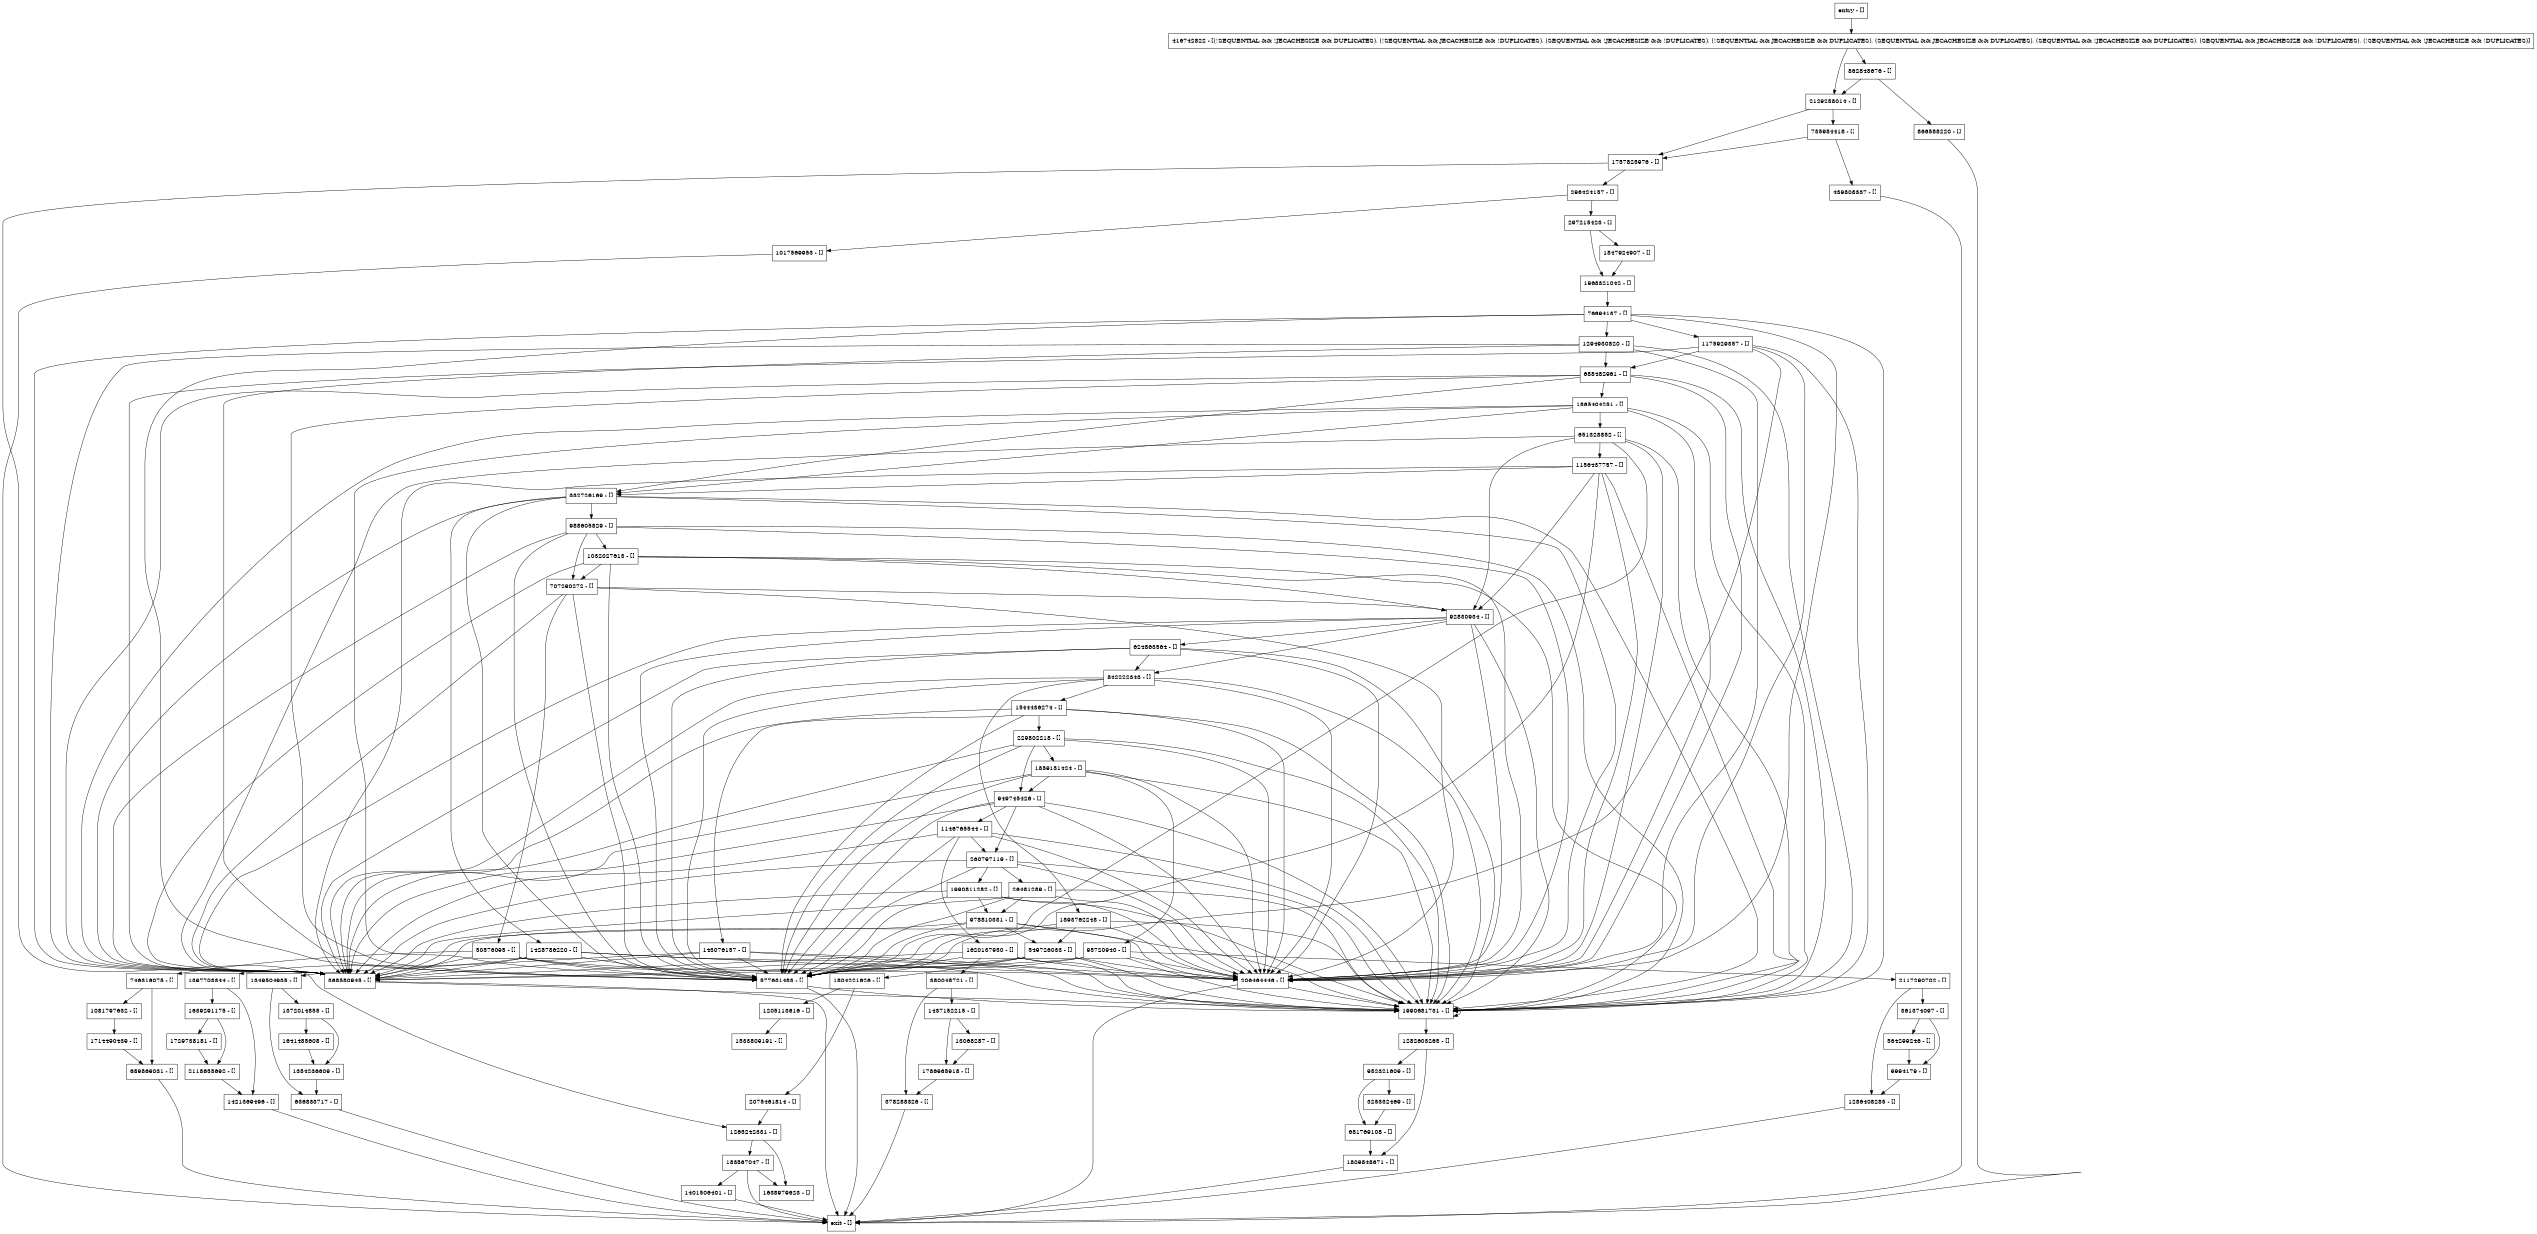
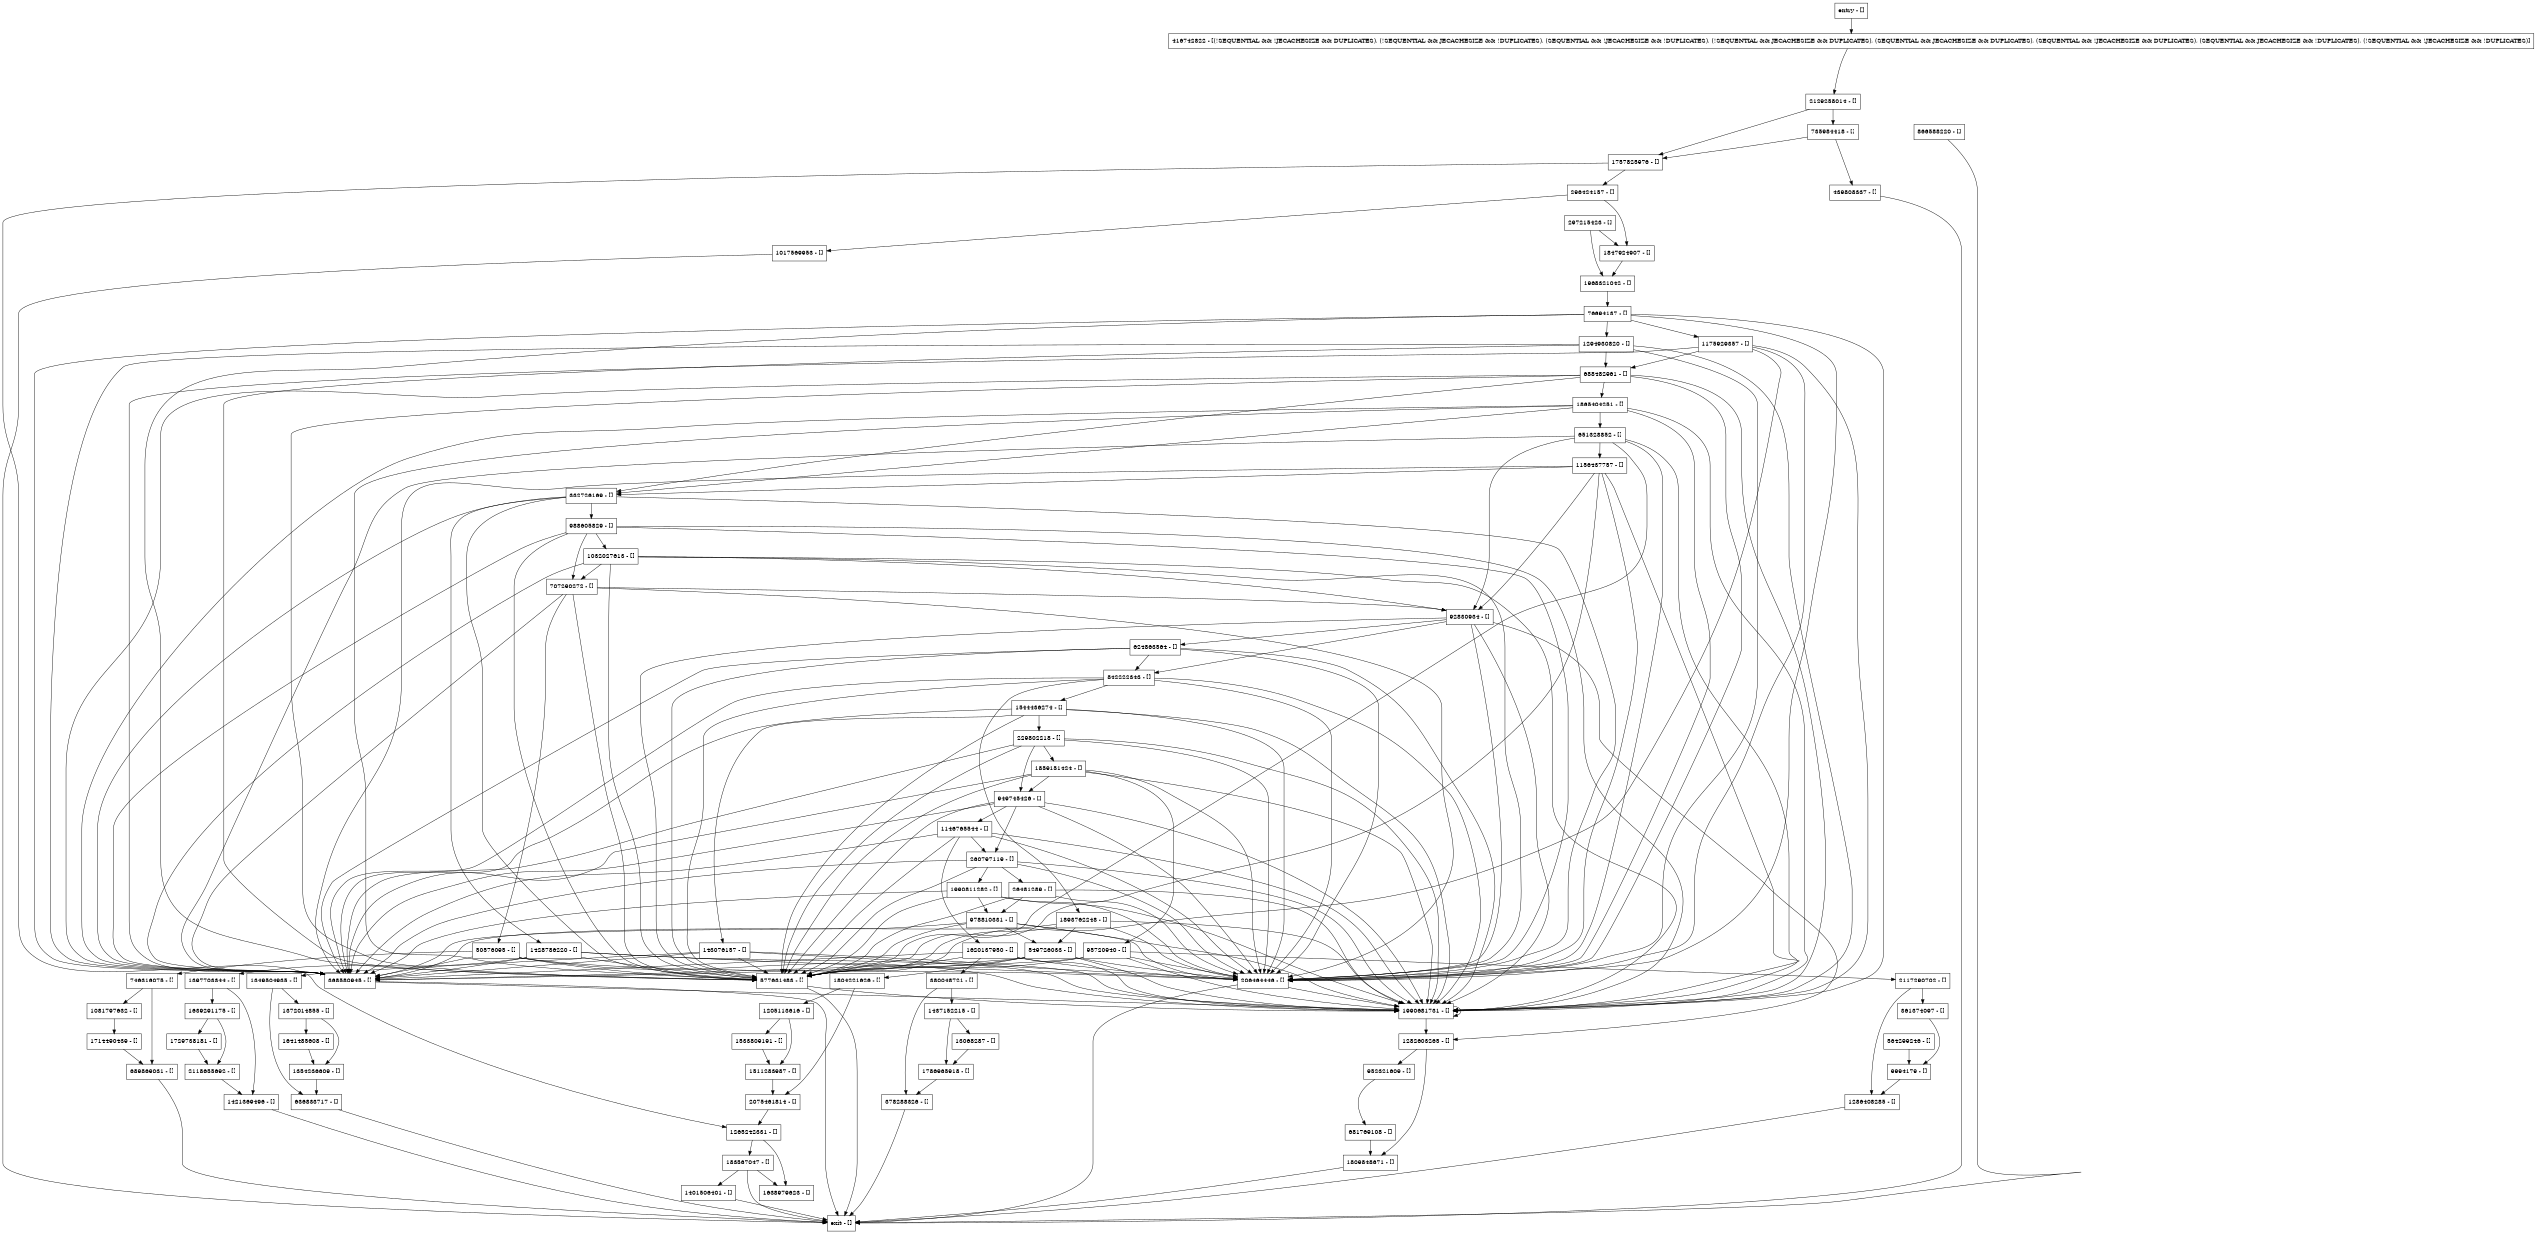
node "862848676 - []": removed
edge "296424157 - []" -> "297215423 - []": now "296424157 - []" -> "1847924907 - []"
edge "332726169 - []" -> "1990681731 - []": removed
edge "92830934 - []" -> "368580945 - []": now "92830934 - []" -> "1282603265 - []"
edge "26481289 - []" -> "368580945 - []": removed
edge "361374097 - []" -> "564299246 - []": removed
node "1511283987 - []": added
node "325332469 - []": removed
